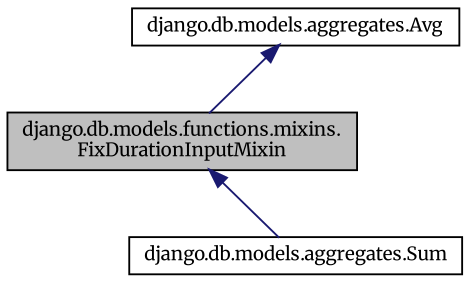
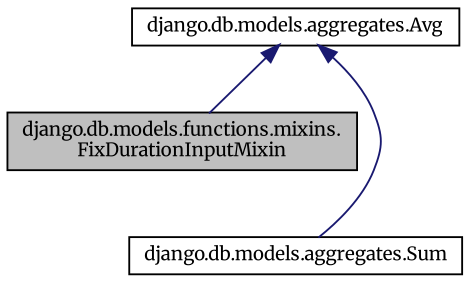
edge "django.db.models.aggregates.Sum" -> "django.db.models.functions.mixins. FixDurationInputMixin": now "django.db.models.aggregates.Sum" -> "django.db.models.aggregates.Avg"
